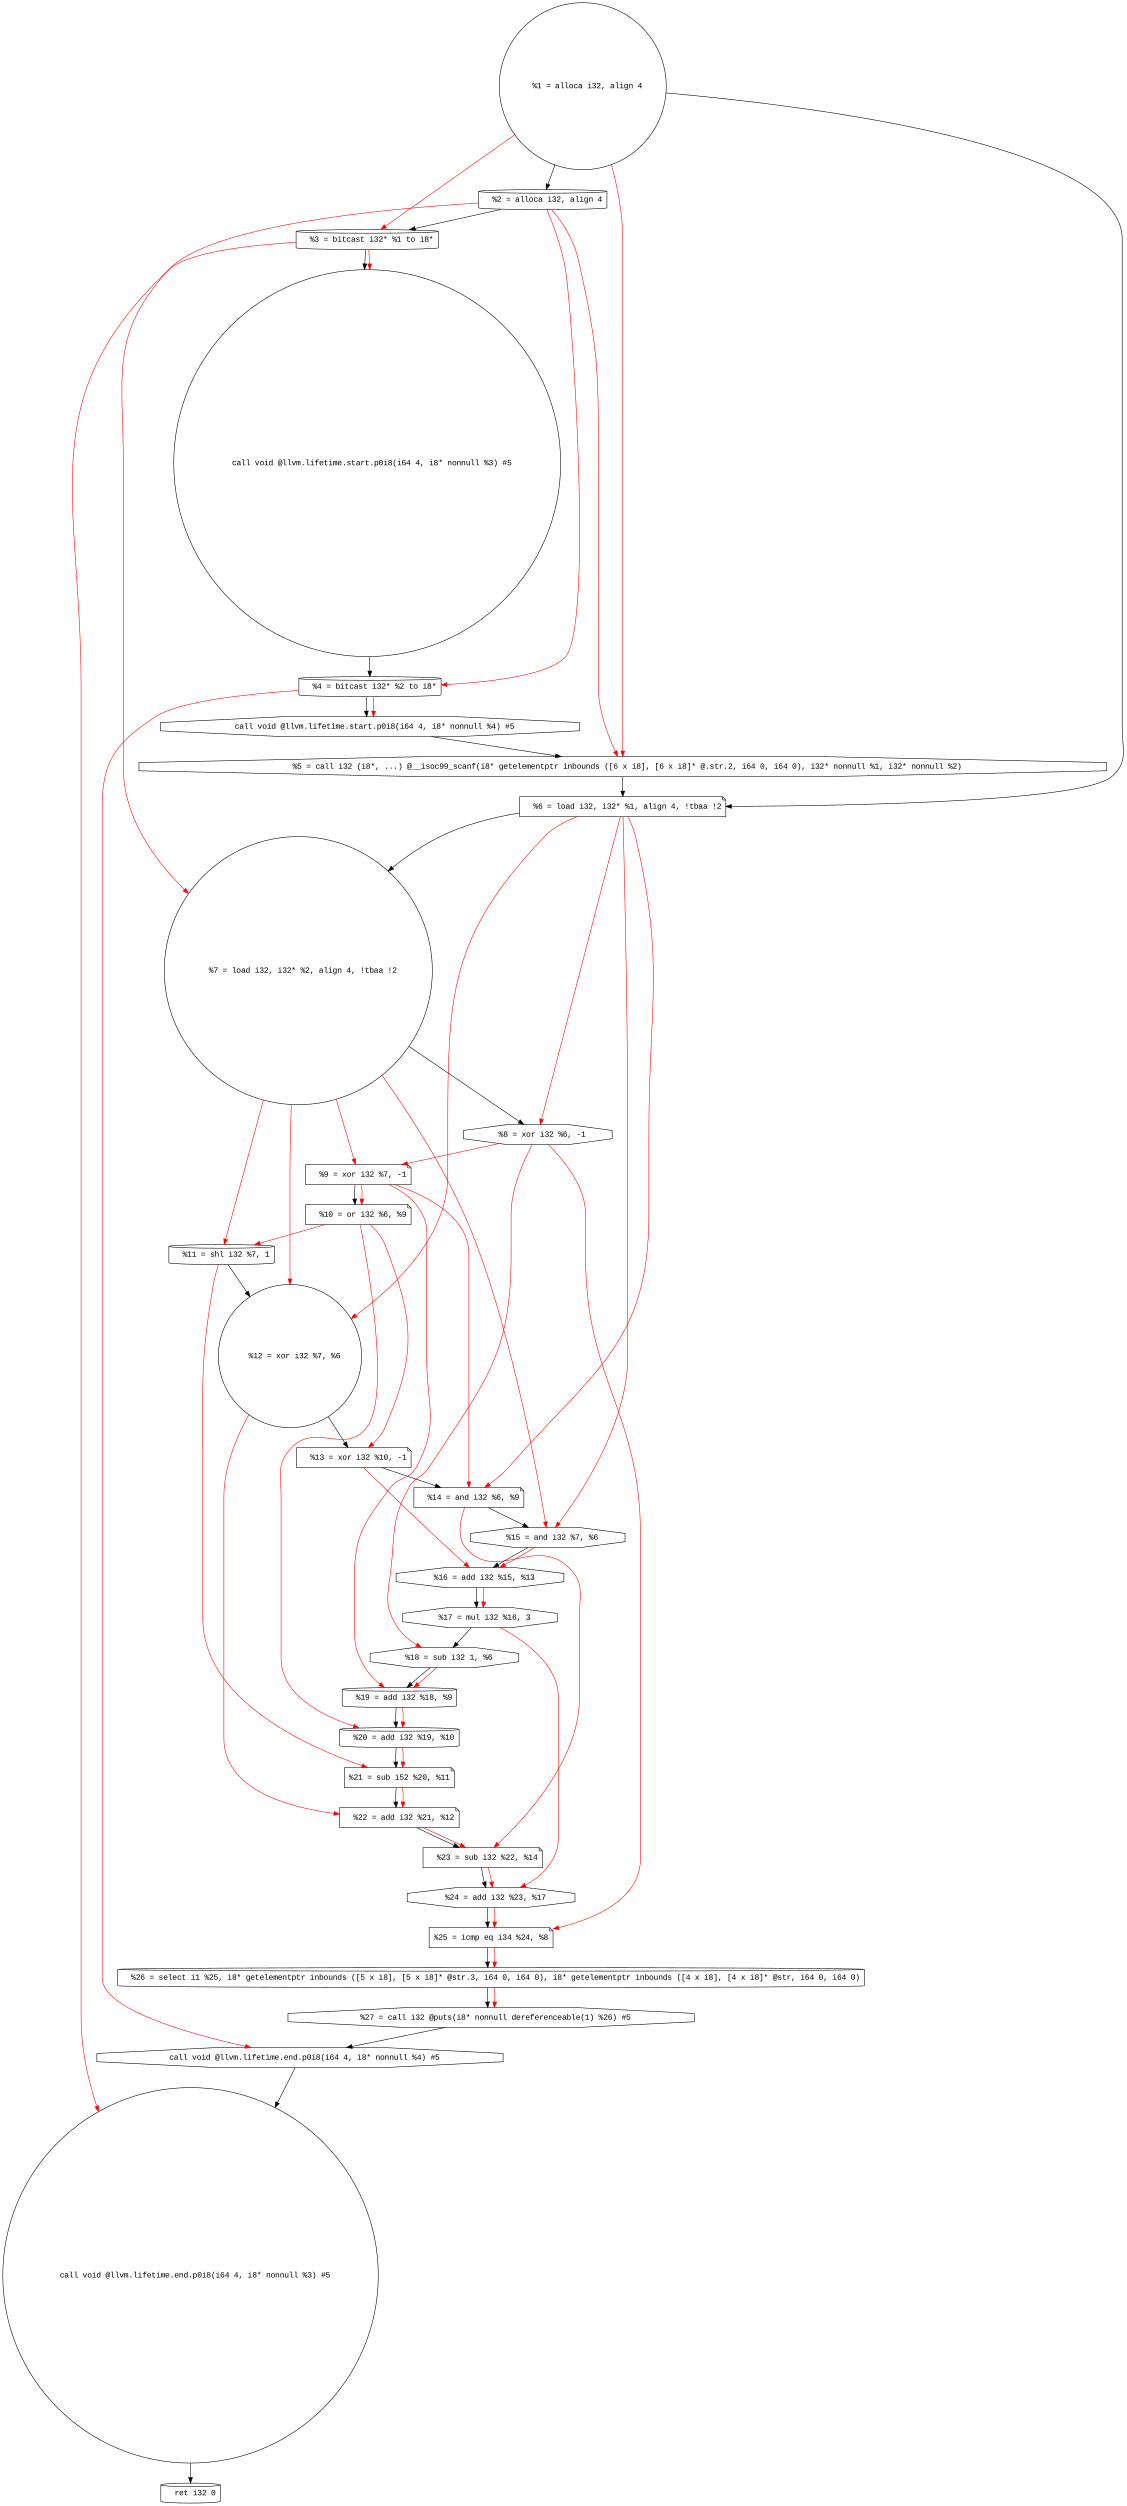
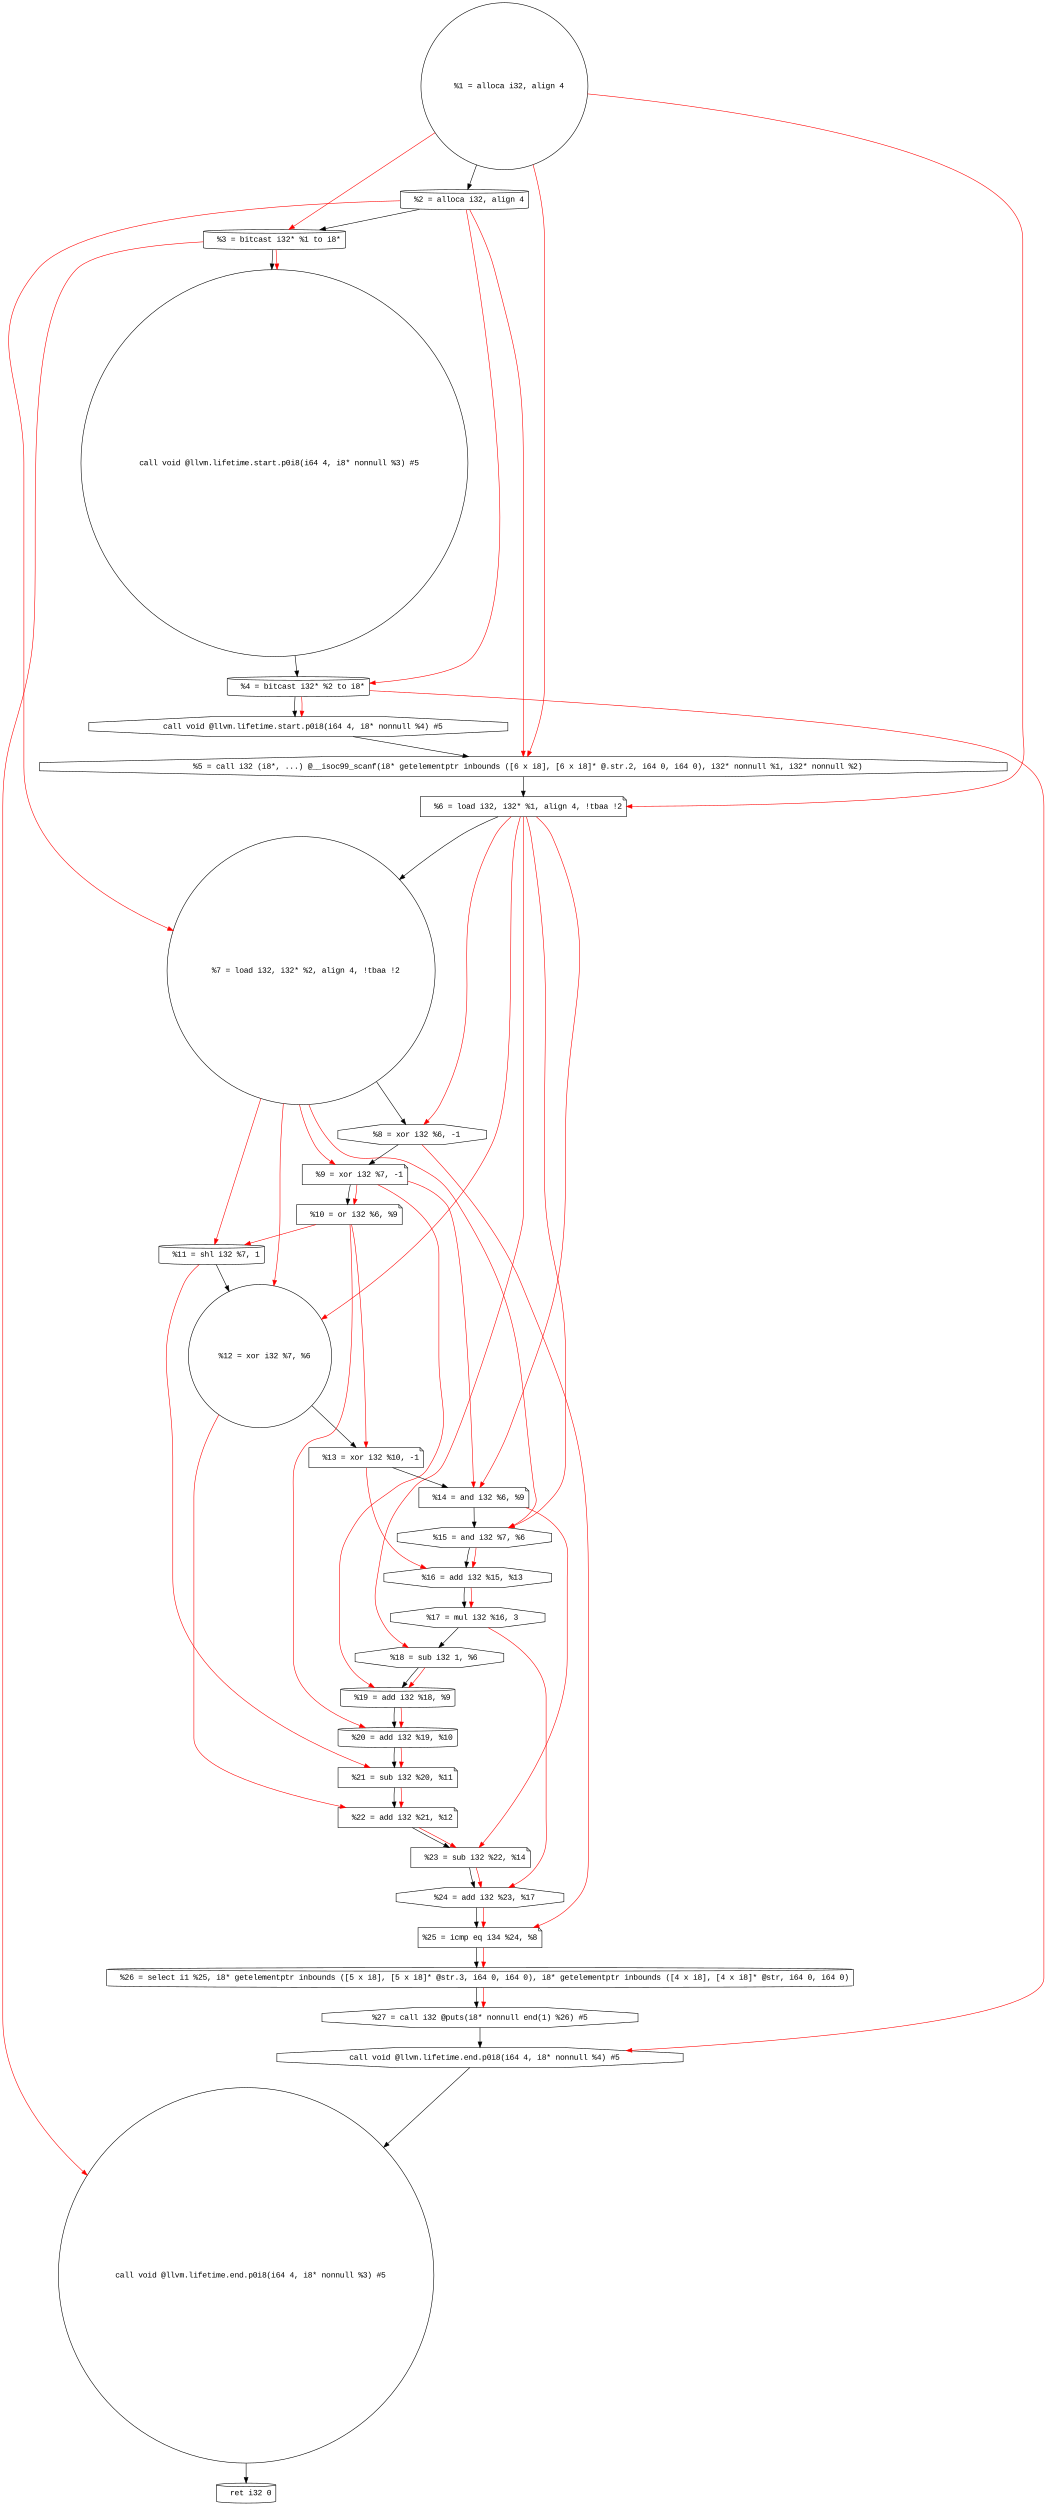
edge "%1 = alloca i32, align 4" -> "%6 = load i32, i32* %1, align 4, !tbaa !2": color black -> red
edge "%8 = xor i32 %6, -1" -> "%9 = xor i32 %7, -1": color red -> black
edge "%8 = xor i32 %6, -1" -> "%18 = sub i32 1, %6": now "%6 = load i32, i32* %1, align 4, !tbaa !2" -> "%18 = sub i32 1, %6"
node "%21 = sub i52 %20, %11": label "%21 = sub i52 %20, %11" -> "%21 = sub i32 %20, %11"
node "%27 = call i32 @puts(i8* nonnull dereferenceable(1) %26) #5": label "%27 = call i32 @puts(i8* nonnull dereferenceable(1) %26) #5" -> "%27 = call i32 @puts(i8* nonnull end(1) %26) #5"
